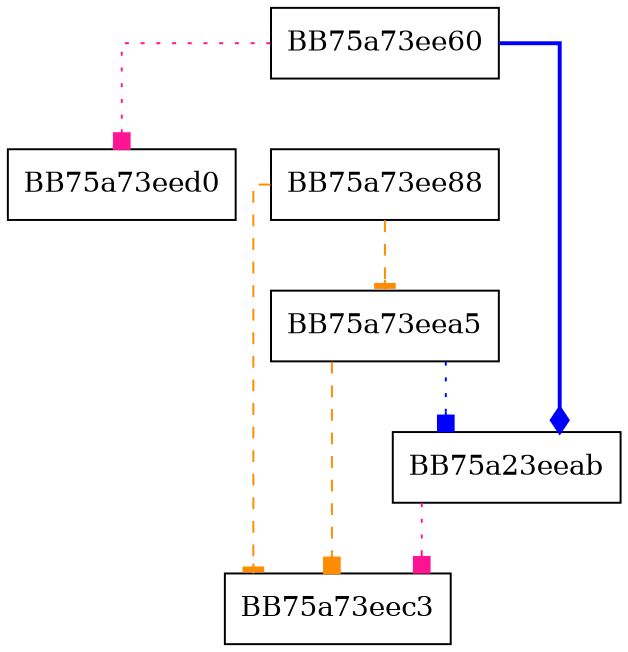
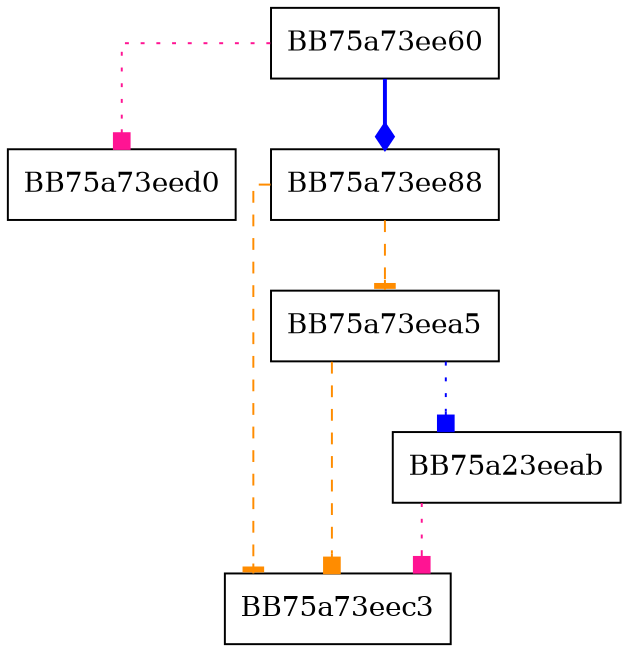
edge "BB75a73ee60" -> "BB75a23eeab": now "BB75a73ee60" -> "BB75a73ee88"
